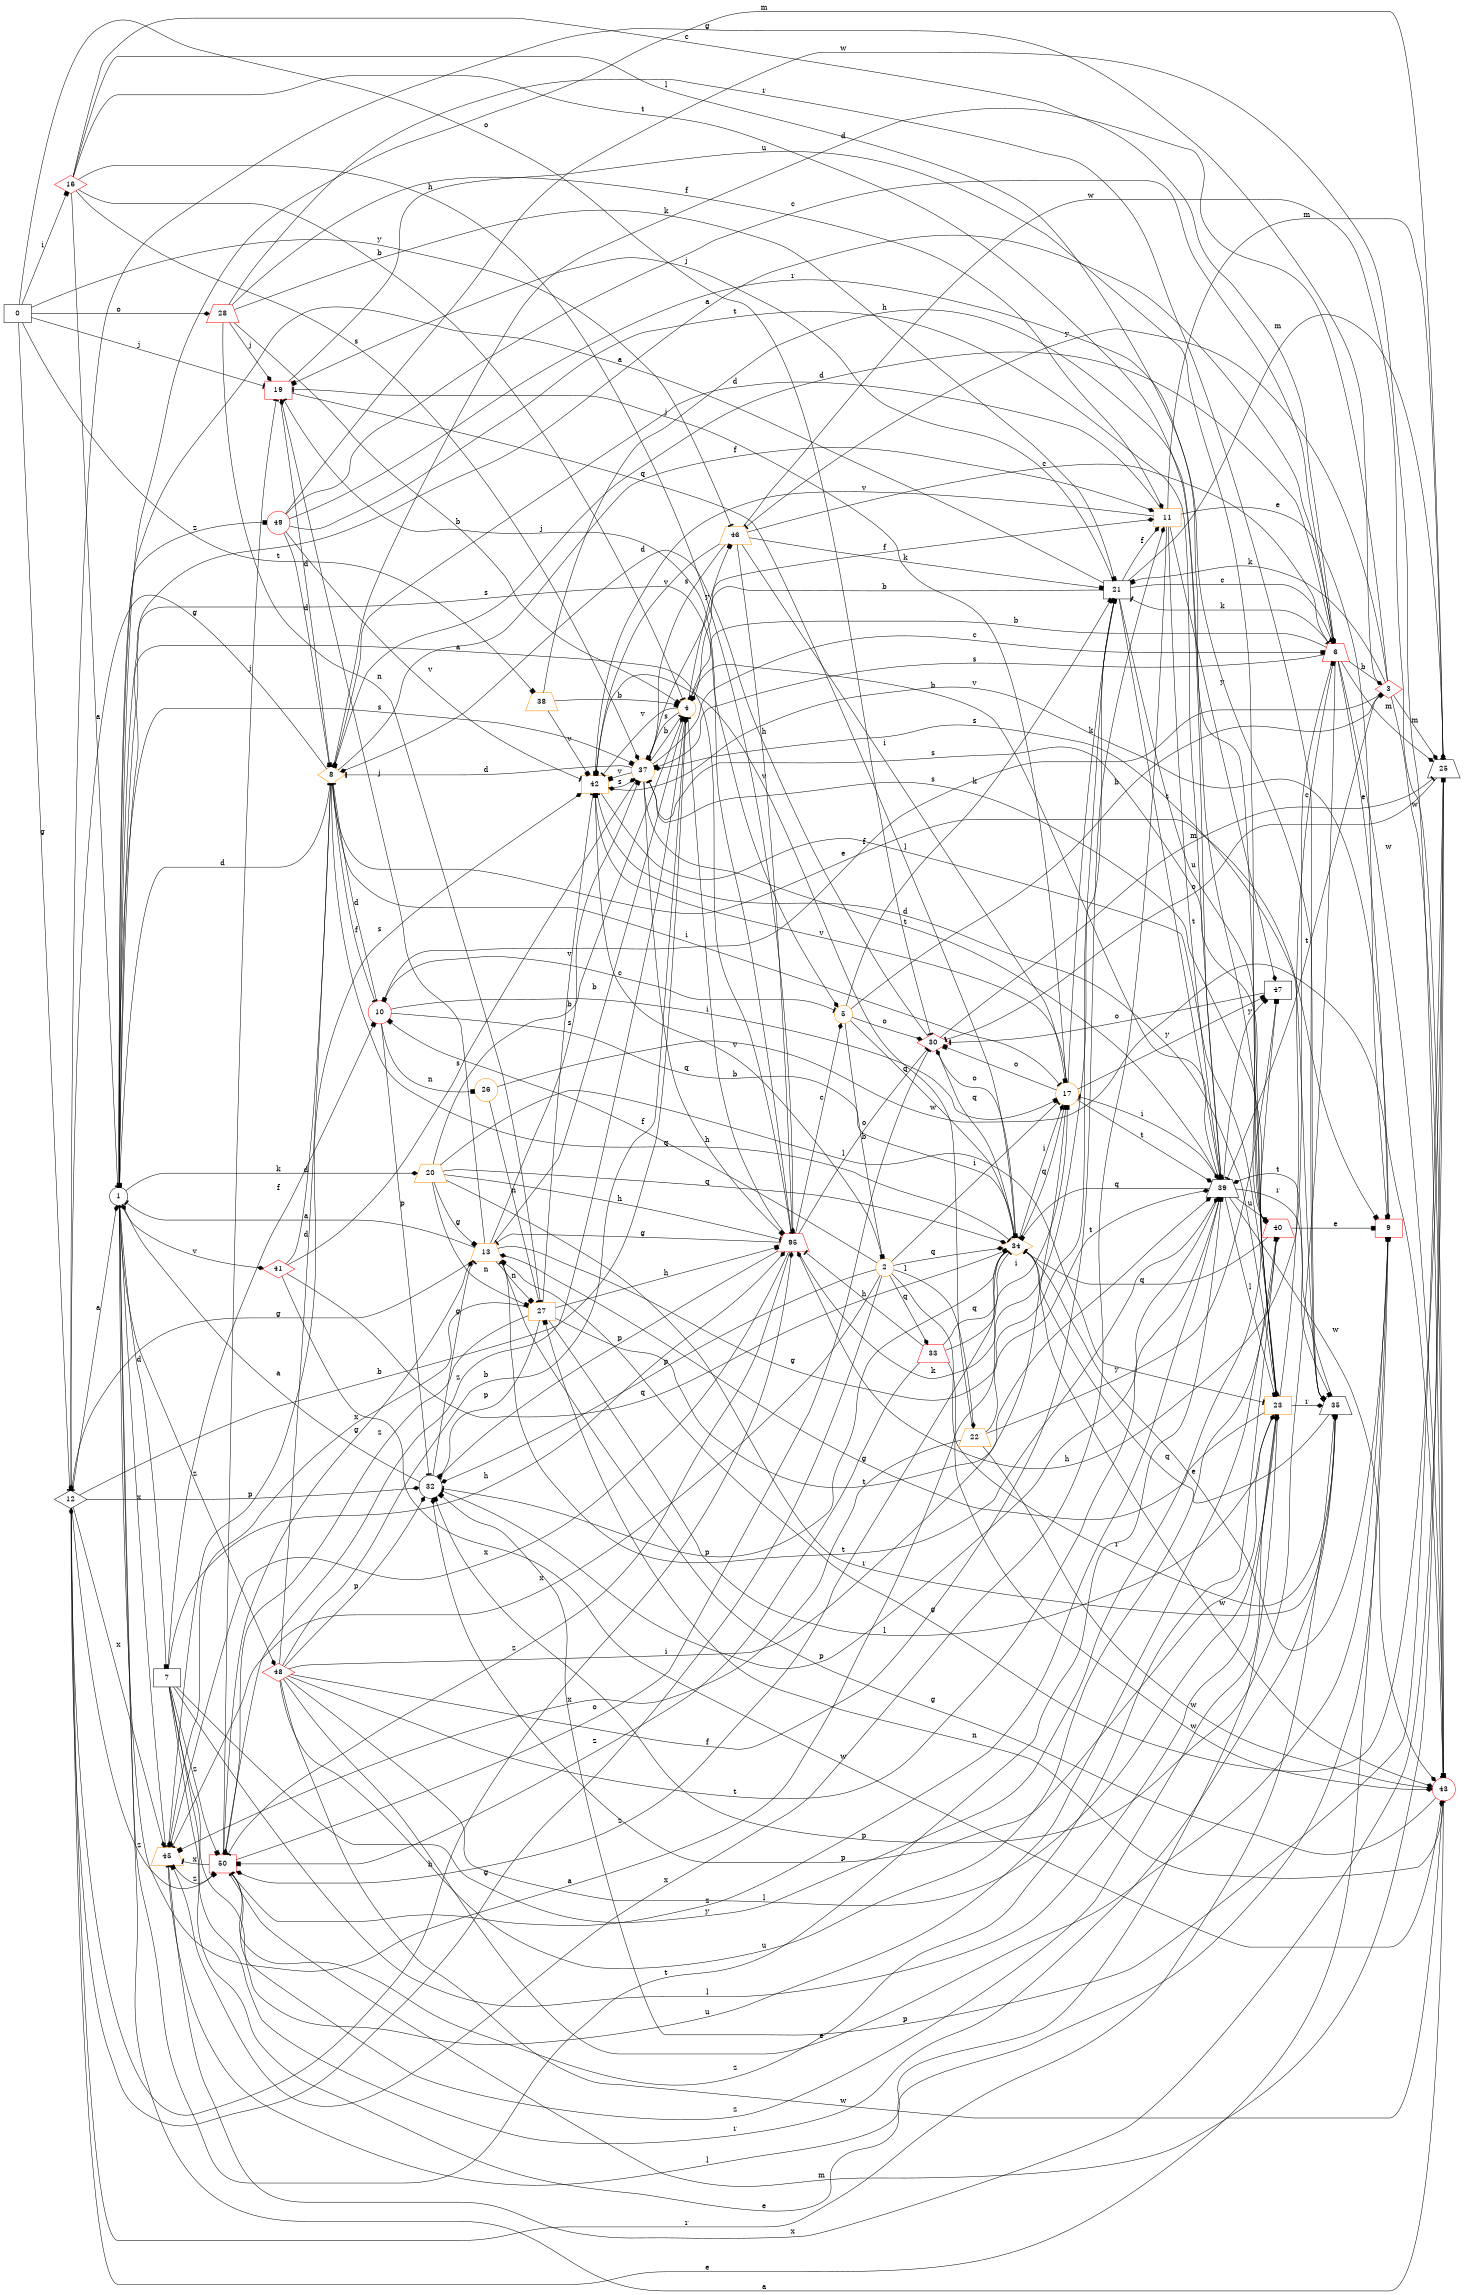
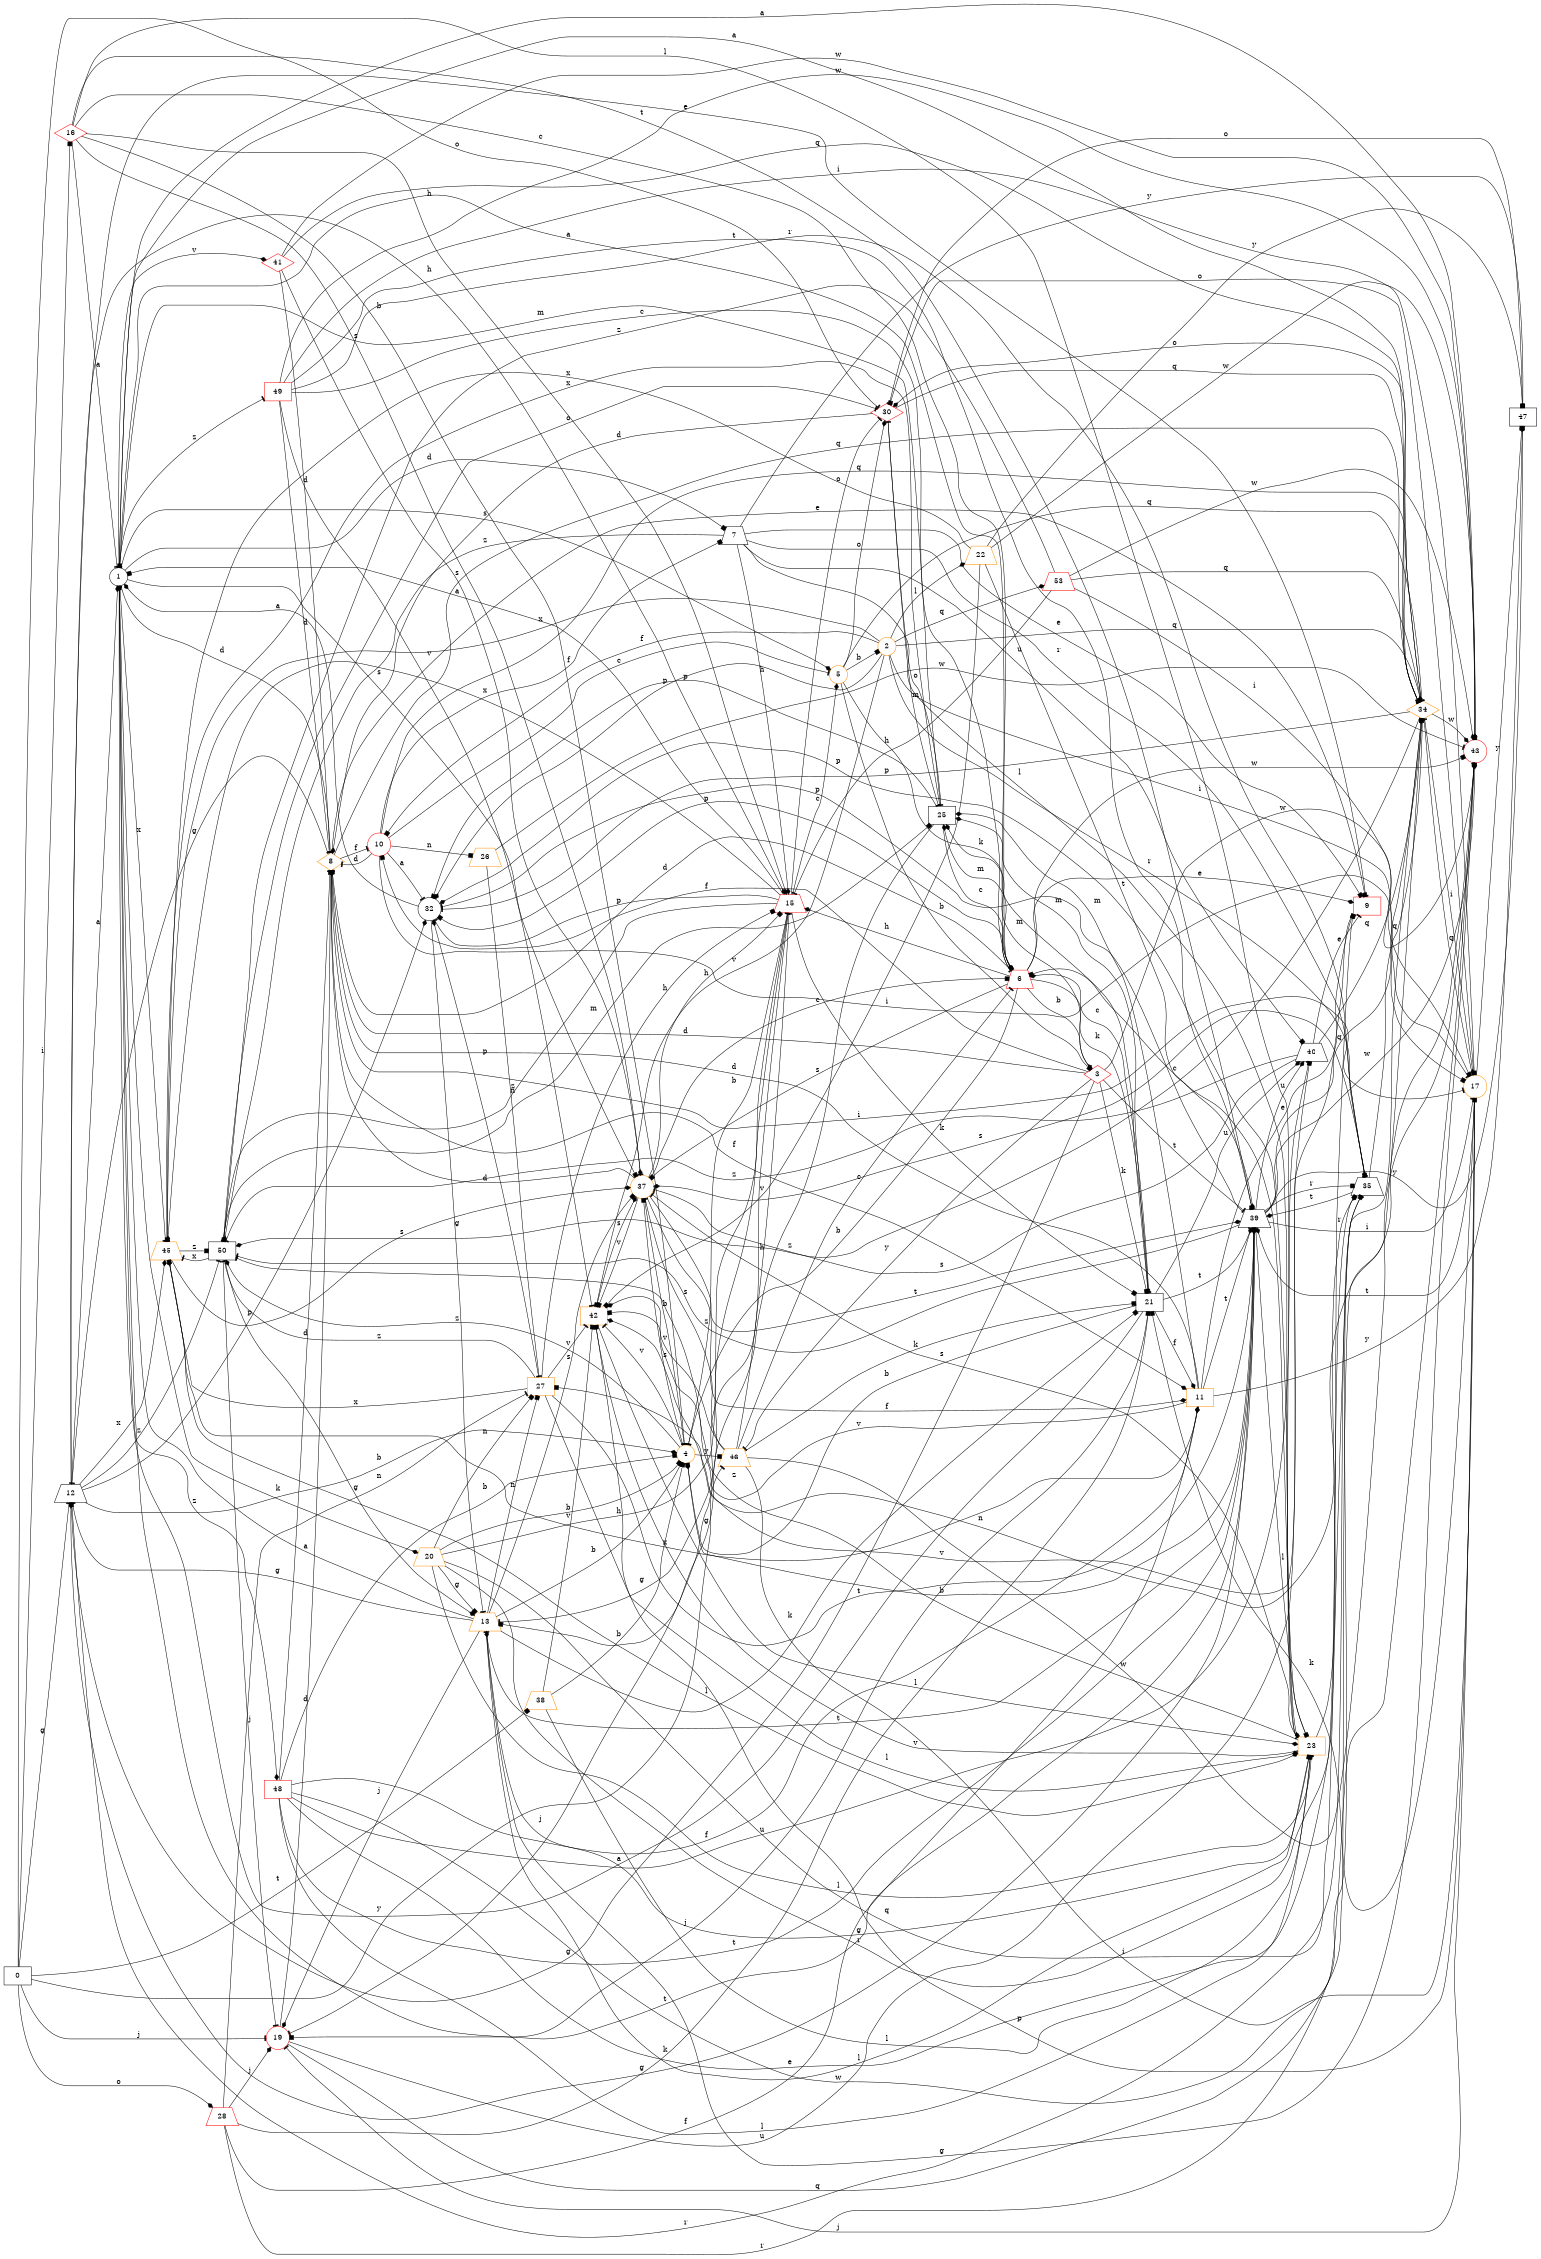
edge "38" -> "23": label "h" -> "l"
node "19": shape box -> circle
edge "28" -> "4": removed, label "b"
node "49": shape circle -> box
node "25": shape trapezium -> box
edge "1" -> "49": arrowhead box -> tee
edge "25" -> "6": added, label "c"
edge "8" -> "12": arrowhead diamond -> tee
edge "23" -> "42": label "d" -> "v"
edge "17" -> "42": label "v" -> "p"
edge "20" -> "4": arrowhead diamond -> box
node "26": shape circle -> trapezium
edge "10" -> "32": label "p" -> "a"
node "40": color red -> black
edge "40" -> "9": arrowhead box -> tee
node "95": label "95" -> "15"
edge "45" -> "42": now "45" -> "37"
edge "7" -> "10": reversed
node "33": label "33" -> "53"
edge "13" -> "21": label "g" -> "k"
node "12": shape diamond -> trapezium
edge "48" -> "32": removed, label "p"
edge "48" -> "17": now "49" -> "17"
edge "34" -> "9": removed, label "e"
node "48": shape diamond -> box
node "7": shape box -> trapezium
edge "7" -> "50": arrowhead box -> diamond
node "50": color red -> black
edge "2" -> "12": now "39" -> "12"
edge "13" -> "23": added, label "l"
edge "48" -> "43": arrowhead tee -> diamond
